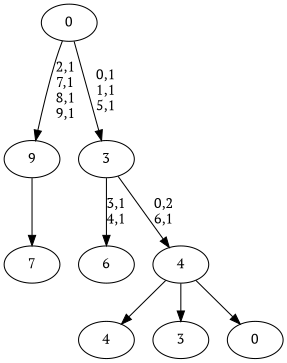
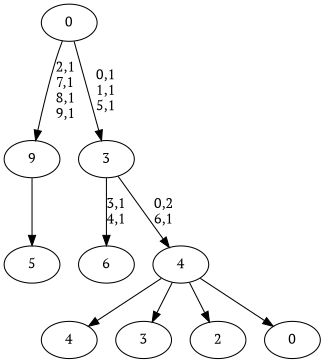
node "7": label "7" -> "5"
node "2": added
